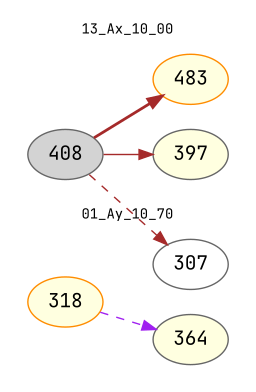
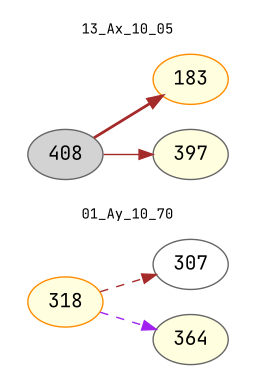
cluster "13_Ax_10_00": label "13_Ax_10_00" -> "13_Ax_10_05"
node "483": label "483" -> "183"
edge "408" -> "307": now "318" -> "307"
